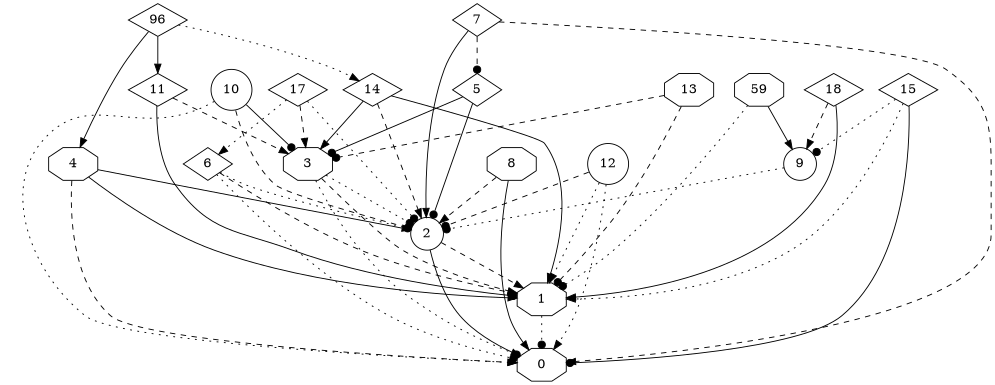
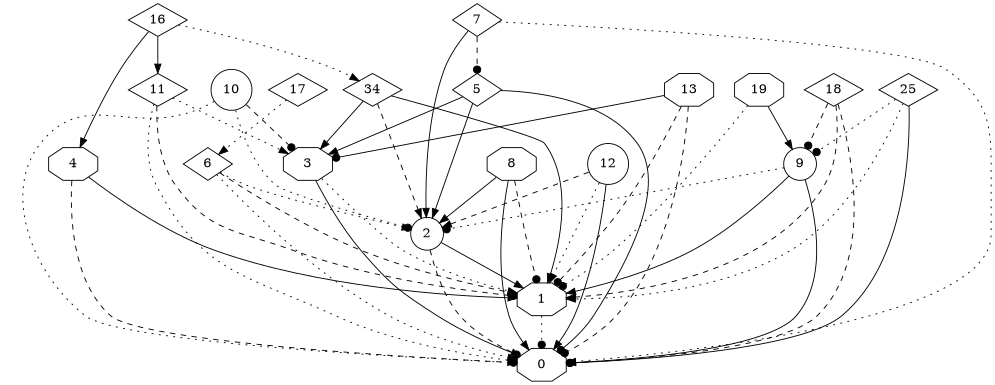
node "96": label "96" -> "16"
node "14": label "14" -> "34"
node "59": label "59" -> "19"
node "15": label "15" -> "25"
edge "17" -> "3": removed
edge "18" -> "9": arrowhead normal -> dot
edge "13" -> "3": style dashed -> solid
edge "11" -> "3": style dashed -> dotted
edge "5" -> "3": arrowhead dot -> normal
edge "10" -> "3": style solid -> dashed
edge "7" -> "0": style dashed -> dotted
edge "5" -> "2": arrowhead dot -> normal
edge "17" -> "2": removed
edge "5" -> "0": added
edge "10" -> "2": style dashed -> dotted
edge "8" -> "2": style dashed -> solid
edge "3" -> "2": removed
edge "12" -> "2": arrowhead dot -> normal
edge "4" -> "2": removed
edge "6" -> "2": arrowhead dot -> normal
edge "8" -> "1": added
edge "13" -> "0": added
edge "11" -> "1": style solid -> dashed
edge "3" -> "1": style dashed -> dotted
edge "9" -> "1": added
edge "18" -> "1": style solid -> dashed
edge "12" -> "0": style dotted -> solid
edge "2" -> "1": style dashed -> solid
edge "11" -> "0": added
edge "6" -> "0": arrowhead dot -> normal
edge "3" -> "0": style dotted -> solid
edge "2" -> "0": style solid -> dashed
edge "18" -> "0": added
edge "10" -> "0": arrowhead normal -> dot
edge "9" -> "0": added
